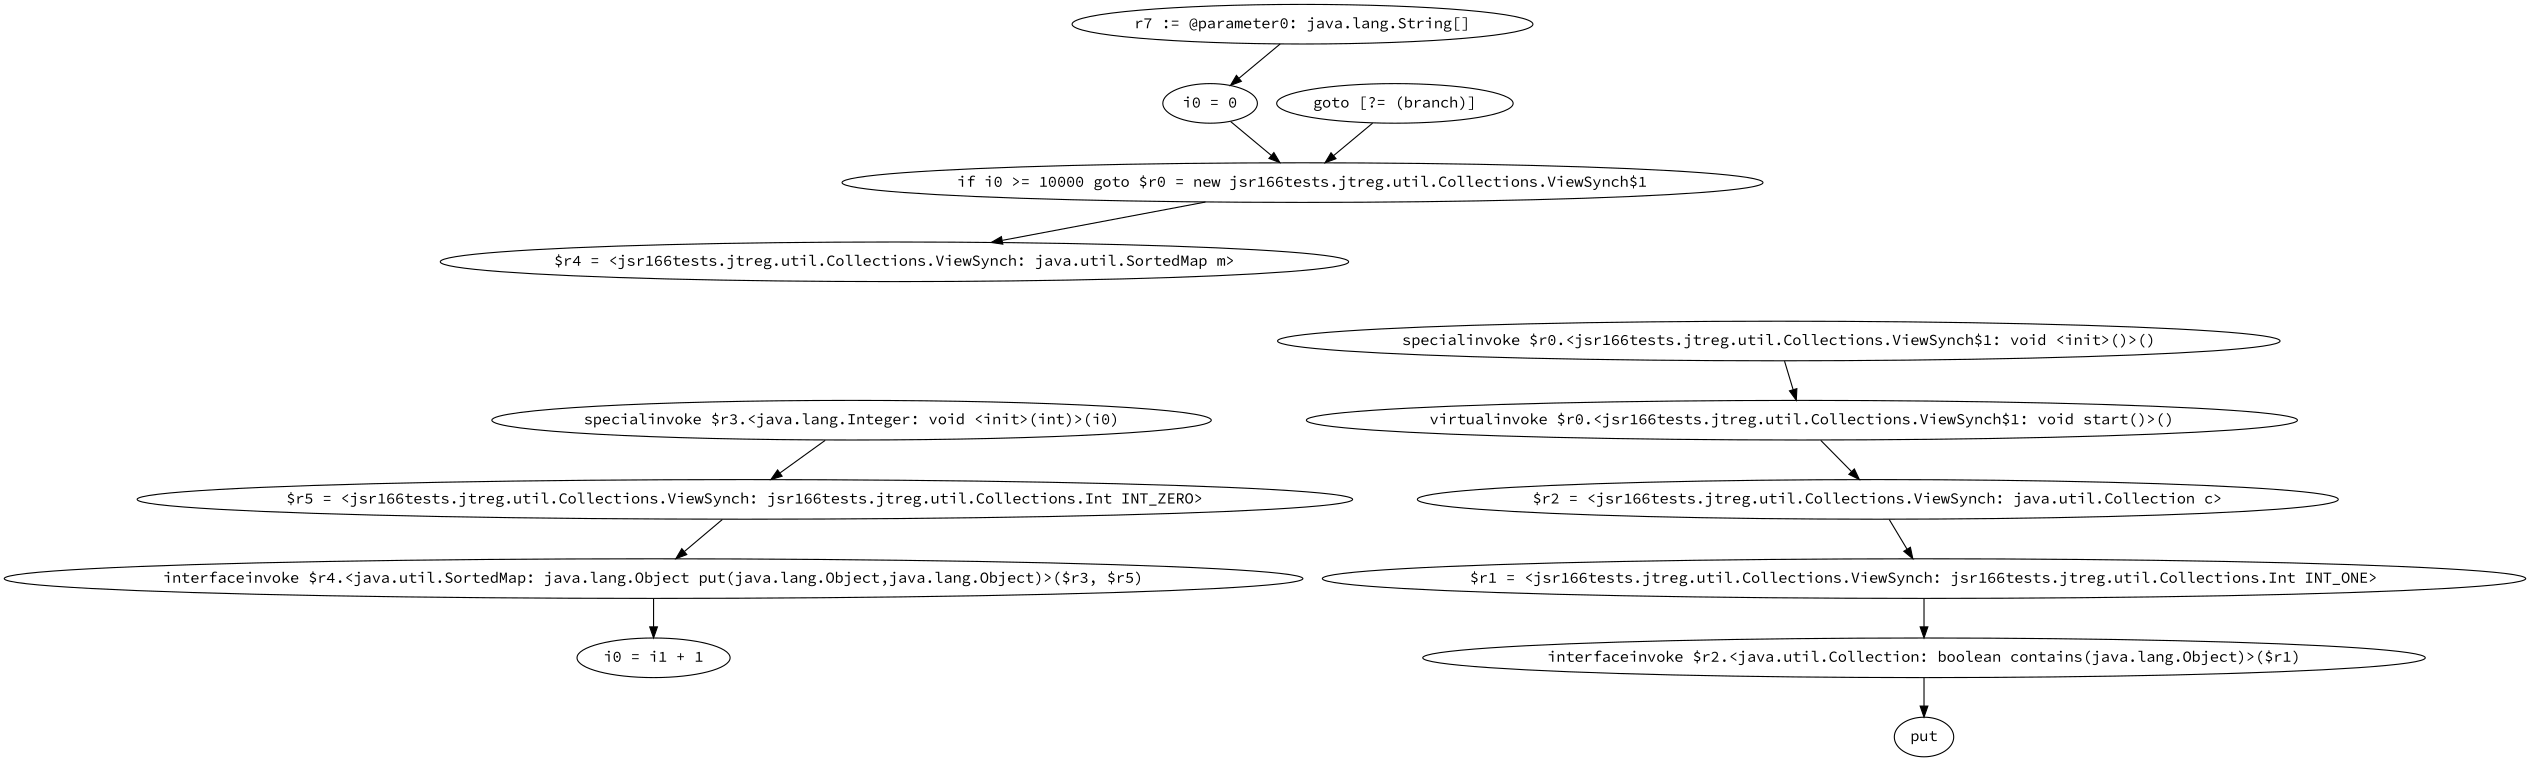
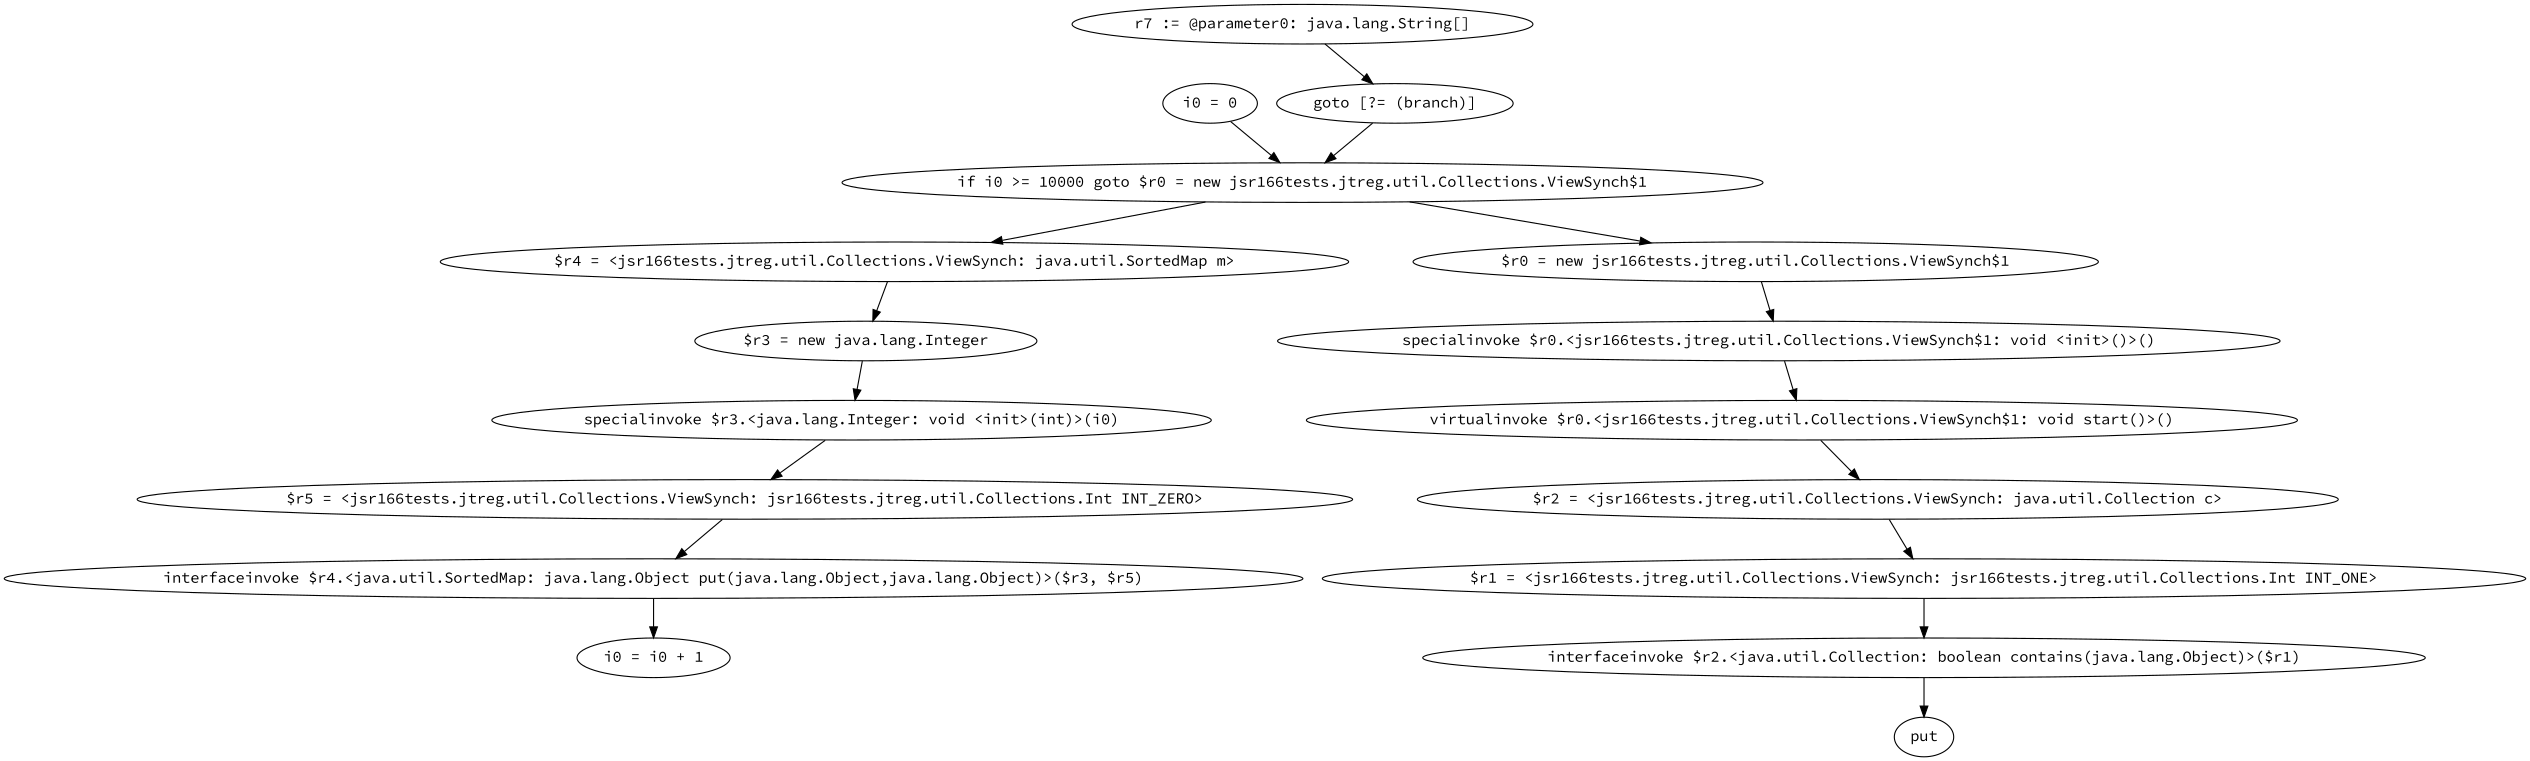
edge "r7 := @parameter0: java.lang.String[]" -> "i0 = 0": now "r7 := @parameter0: java.lang.String[]" -> "goto [?= (branch)]"
node "$r0 = new jsr166tests.jtreg.util.Collections.ViewSynch$1": added
node "$r3 = new java.lang.Integer": added
node "i0 = i1 + 1": label "i0 = i1 + 1" -> "i0 = i0 + 1"
